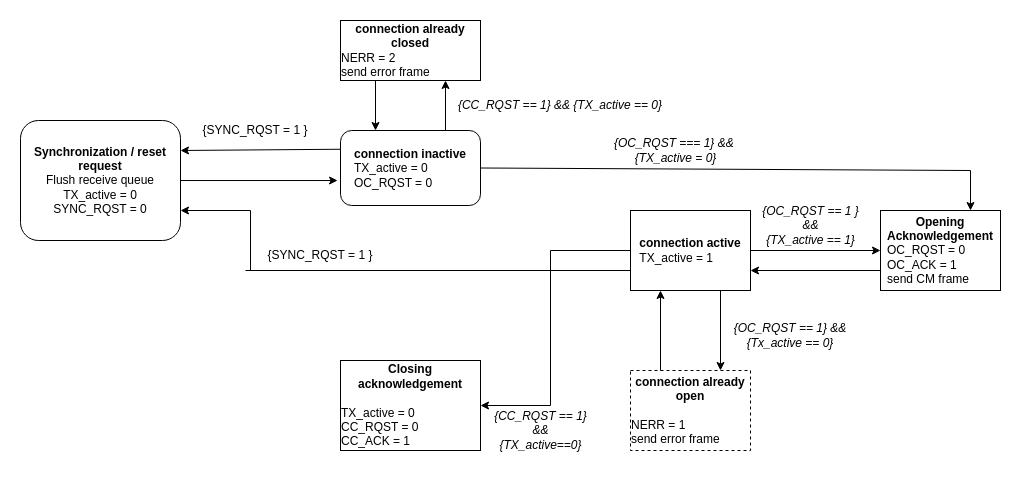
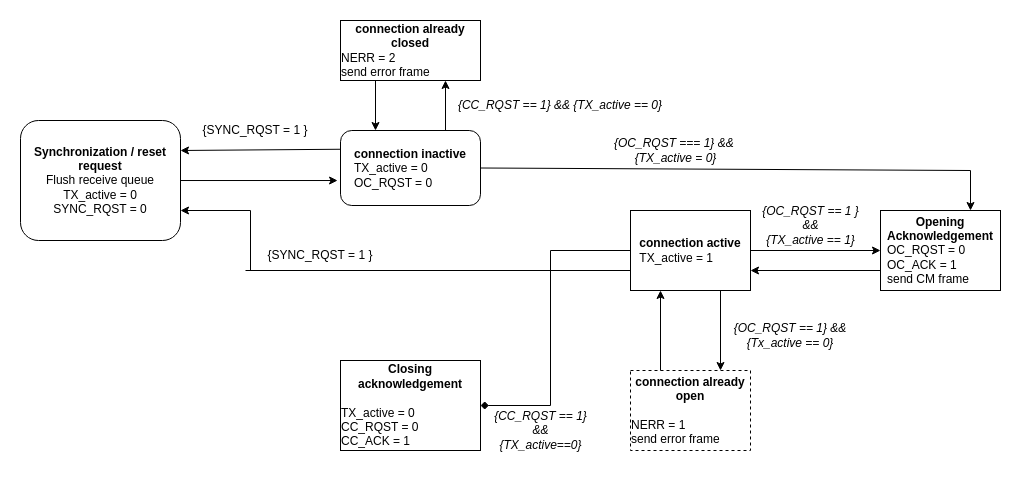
edge "connection active TX_active = 1" -> "Closing acknowledgement TX_active = 0 CC_RQST = 0 CC_ACK = 1": arrowhead classic -> diamond
